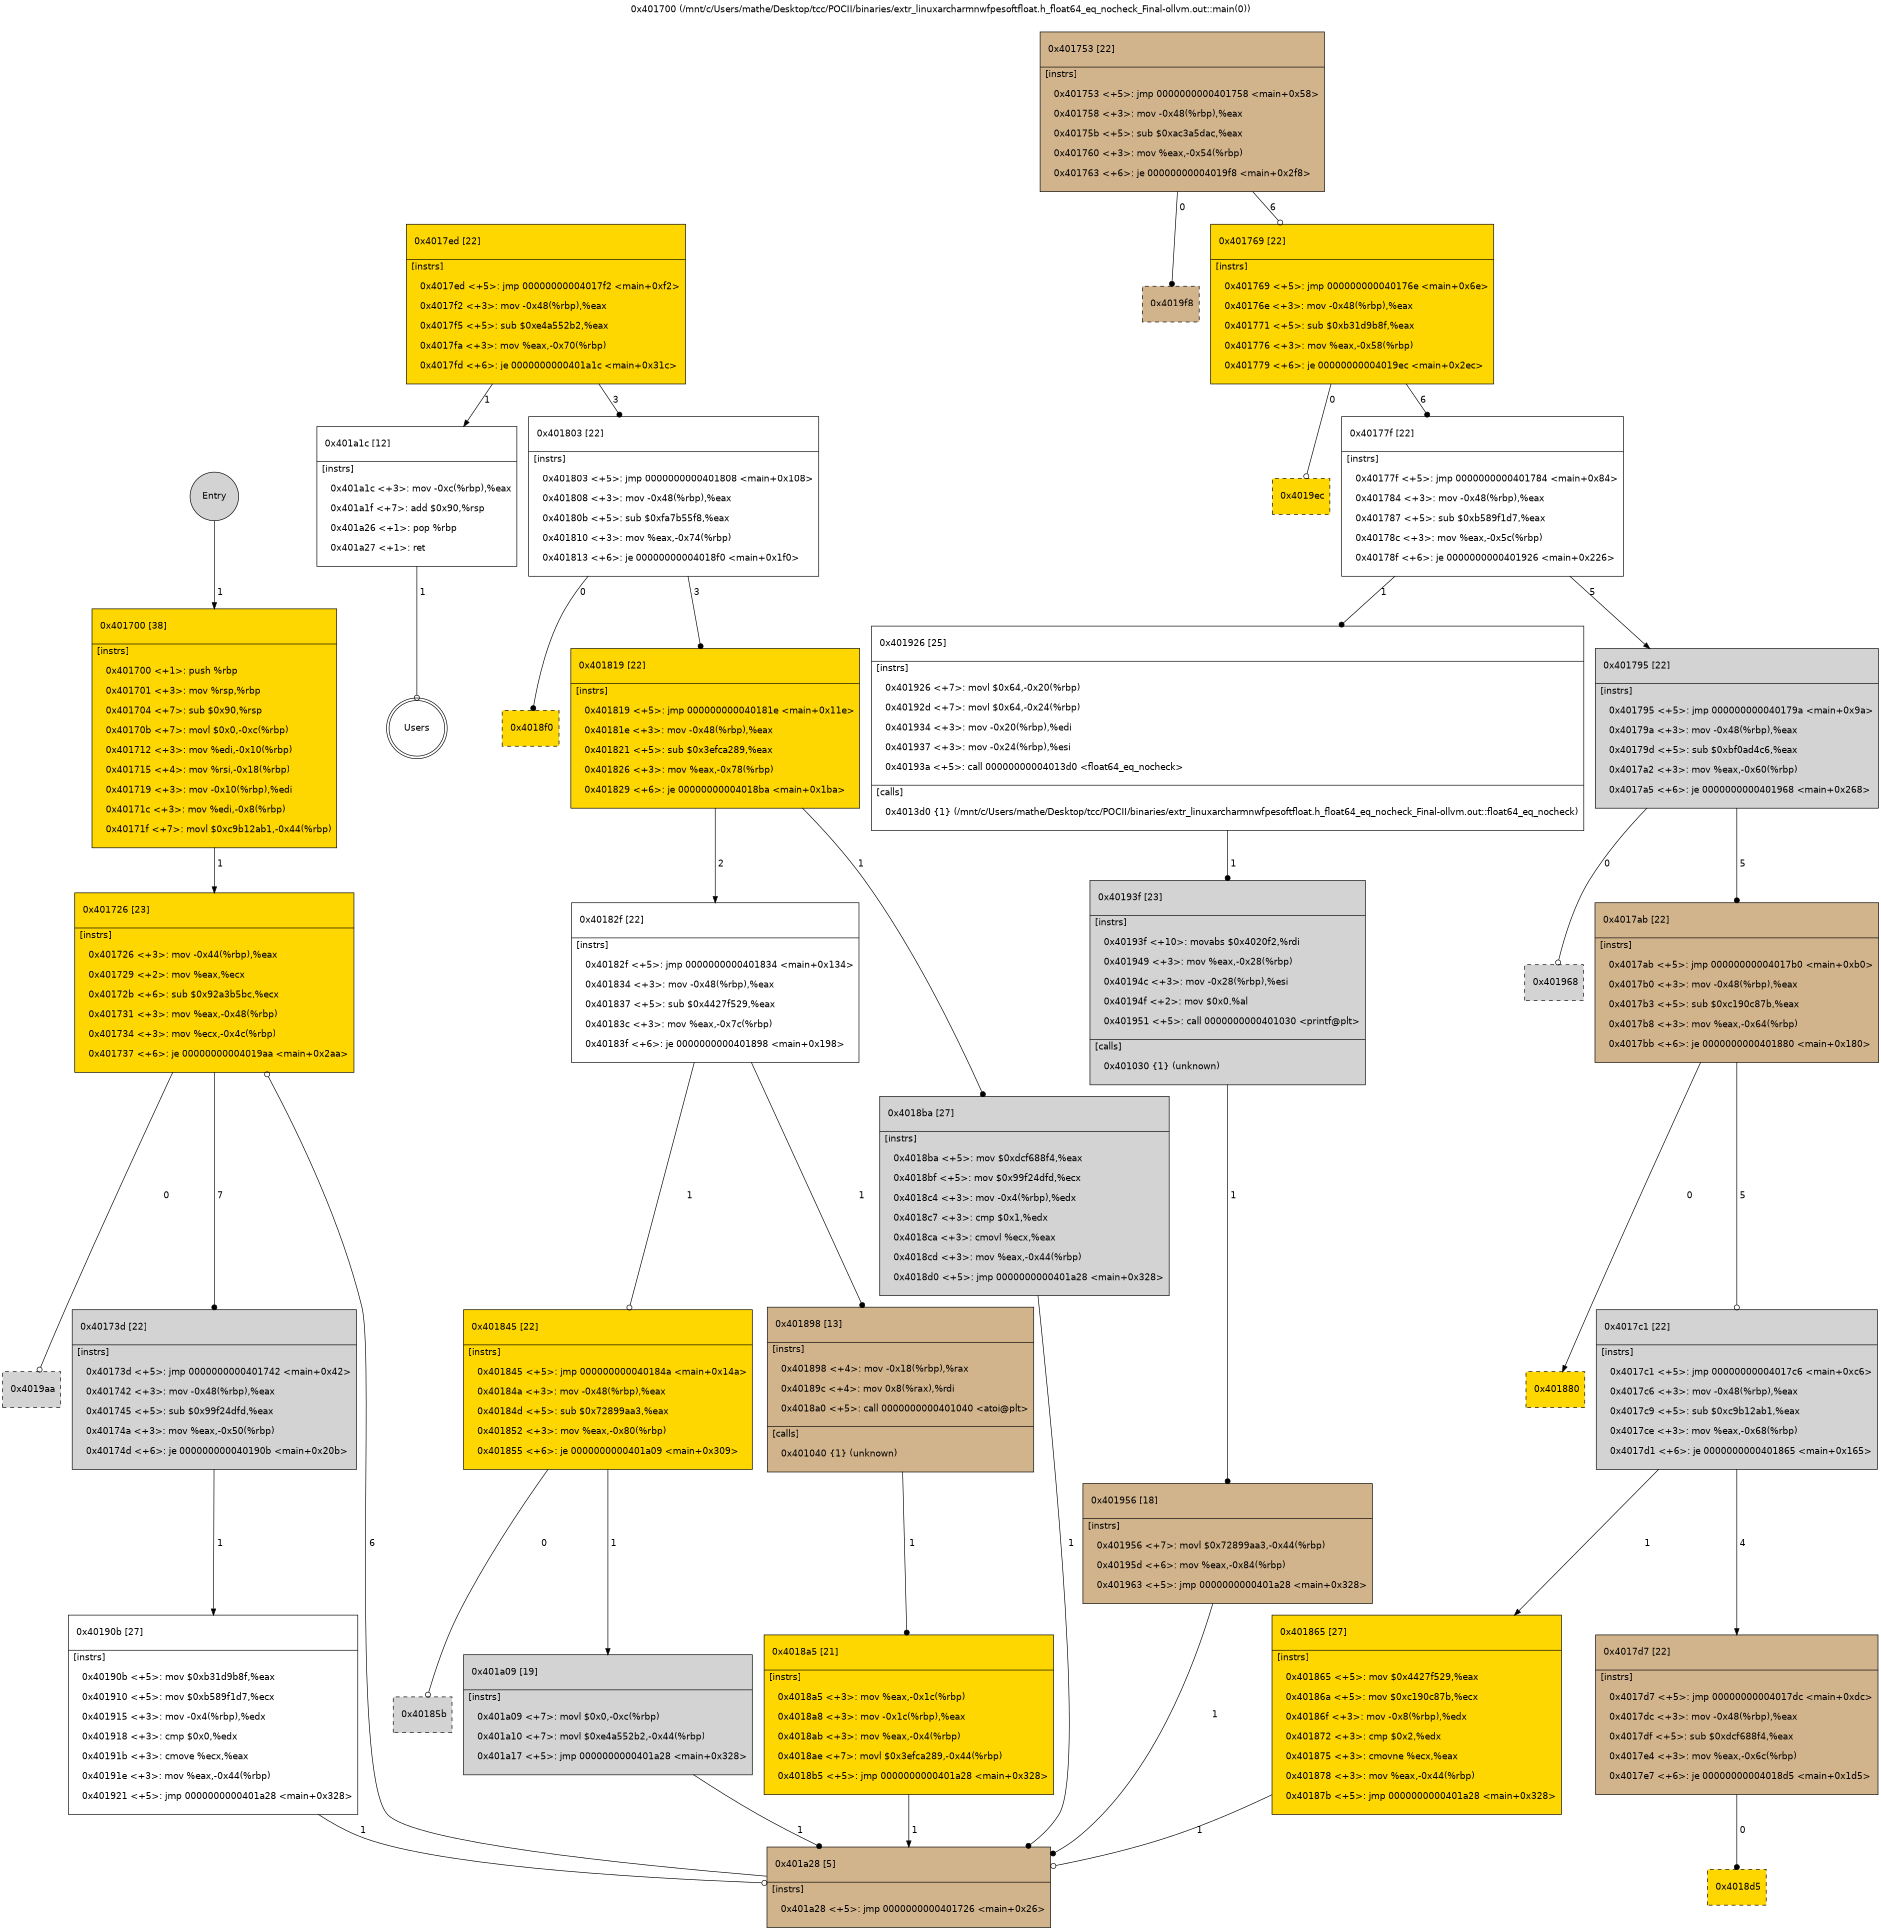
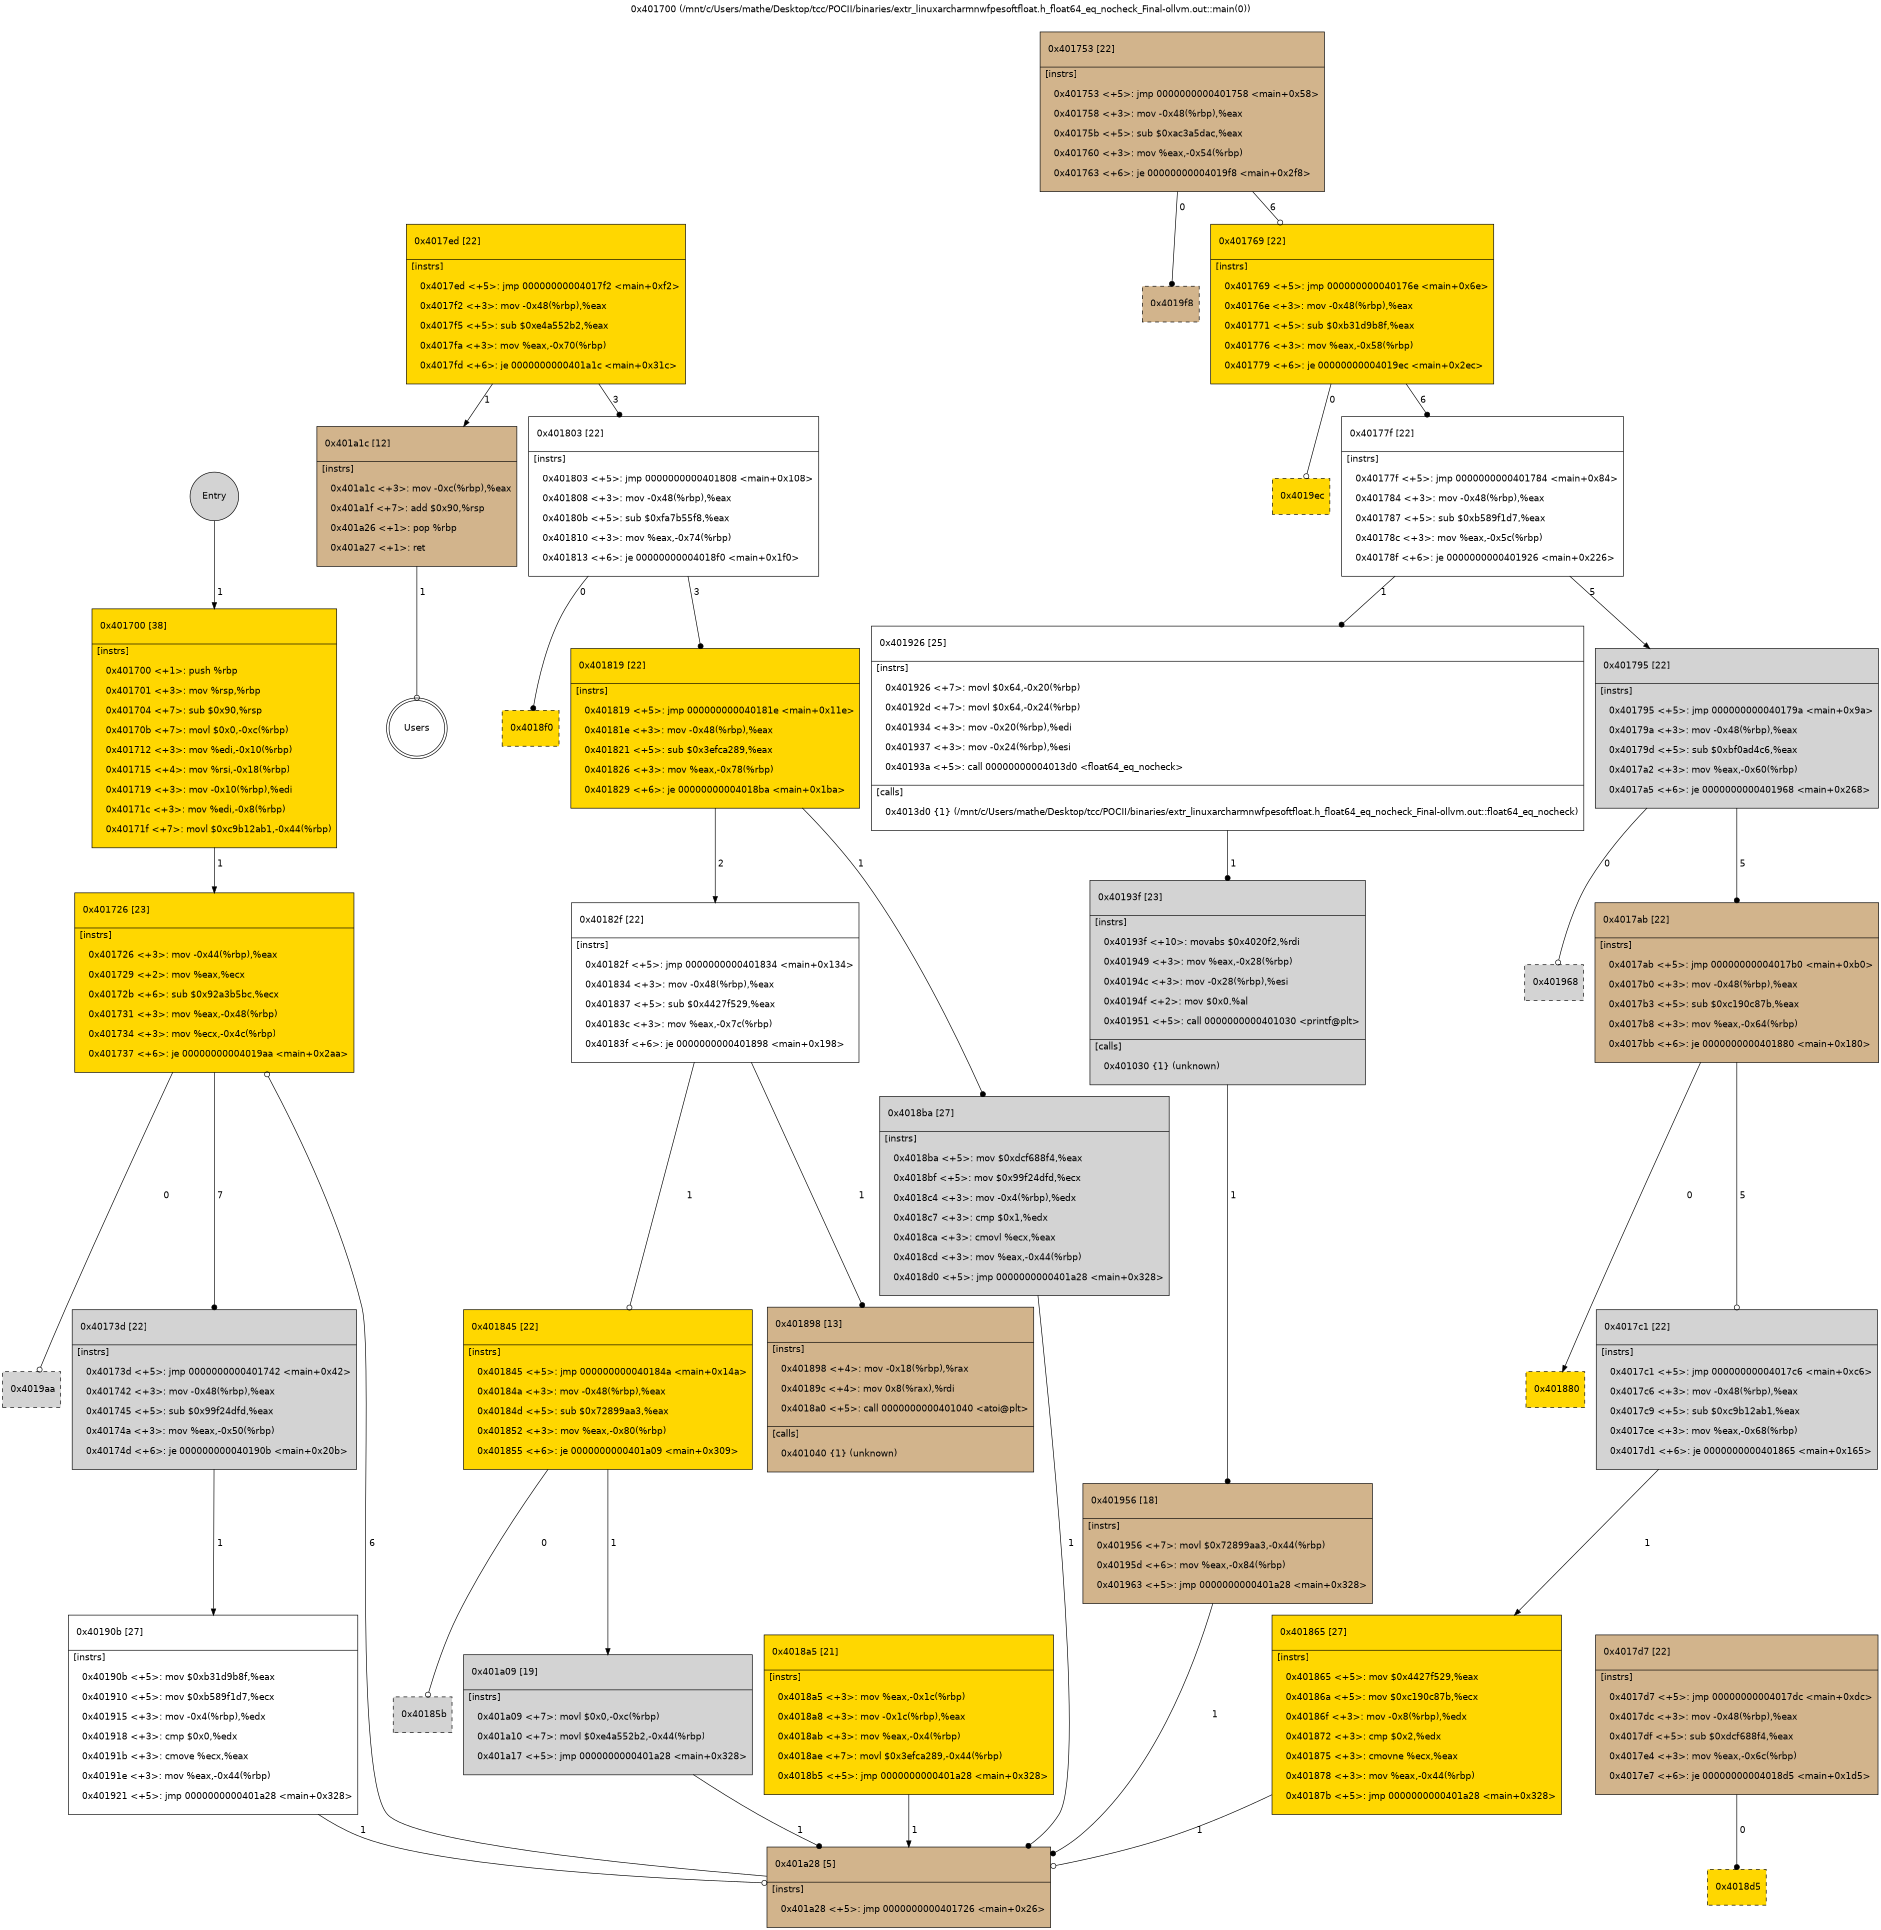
node "0x401a1c [12]": fillcolor white -> tan
edge "0x4017c1 [22]" -> "0x4017d7 [22]": removed, label "4"
edge "0x401898 [13]" -> "0x4018a5 [21]": removed, label "1"
